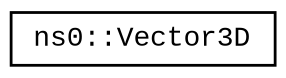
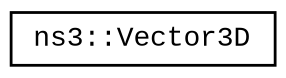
node "ns0::Vector3D": label "ns0::Vector3D" -> "ns3::Vector3D"
